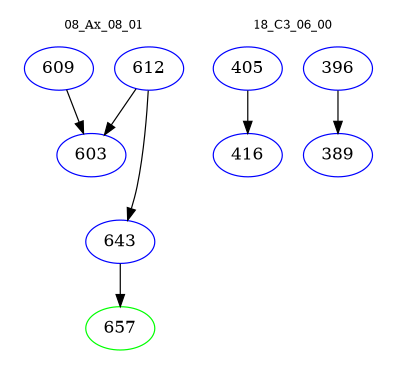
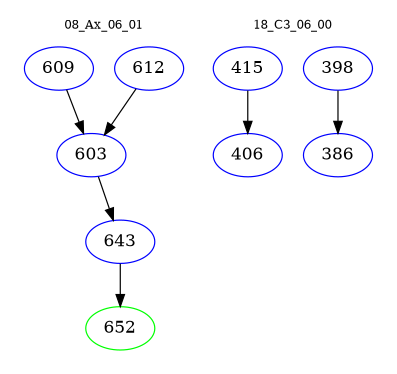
cluster "08_Ax_08_01": label "08_Ax_08_01" -> "08_Ax_06_01"
node "405": label "405" -> "415"
node "396": label "396" -> "398"
edge "612" -> "643": now "603" -> "643"
node "416": label "416" -> "406"
node "389": label "389" -> "386"
node "657": label "657" -> "652"
